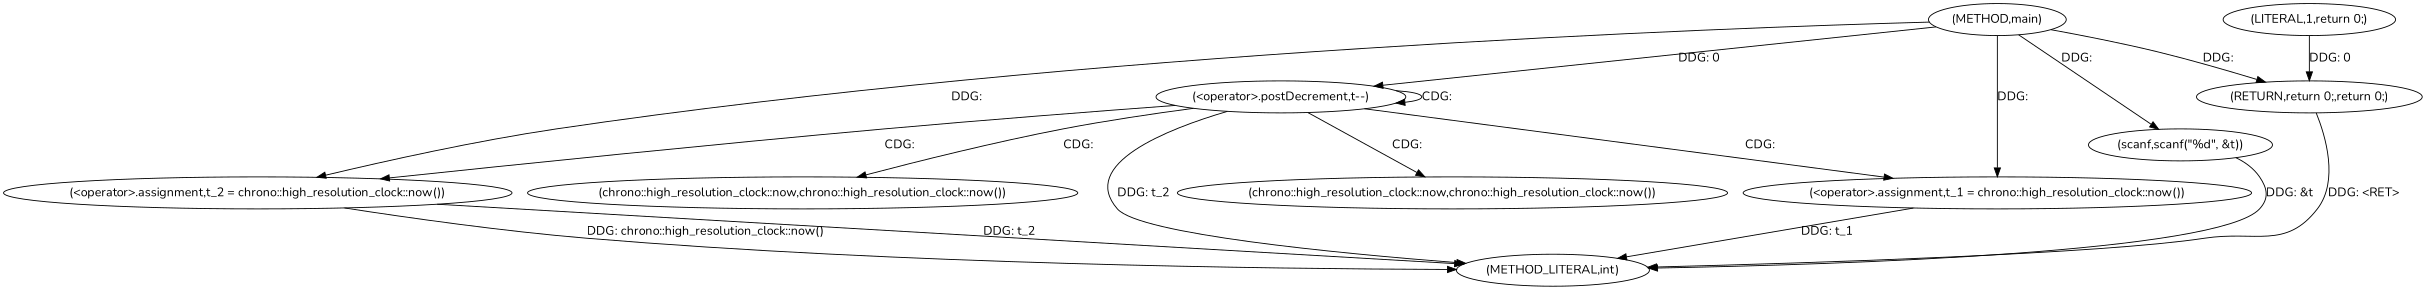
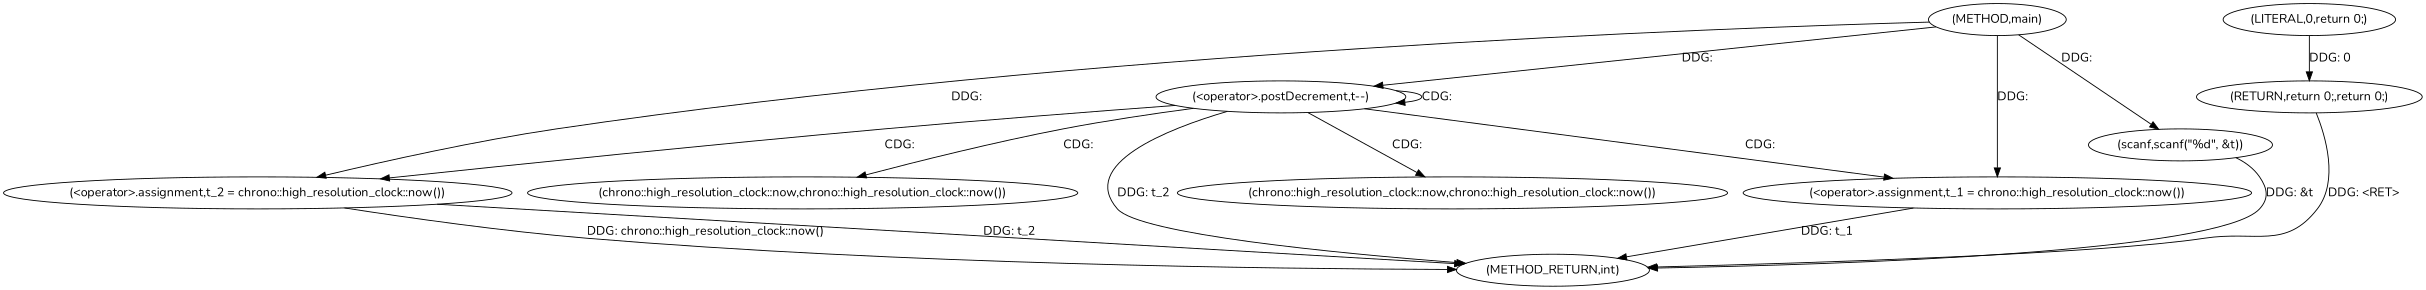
node "(LITERAL,1,return 0;)": label "(LITERAL,1,return 0;)" -> "(LITERAL,0,return 0;)"
edge "(METHOD,main)" -> "(RETURN,return 0;,return 0;)": removed, label "DDG:"
edge "(METHOD,main)" -> "(<operator>.postDecrement,t--)": label "DDG: 0" -> "DDG: "
node "(METHOD_LITERAL,int)": label "(METHOD_LITERAL,int)" -> "(METHOD_RETURN,int)"
